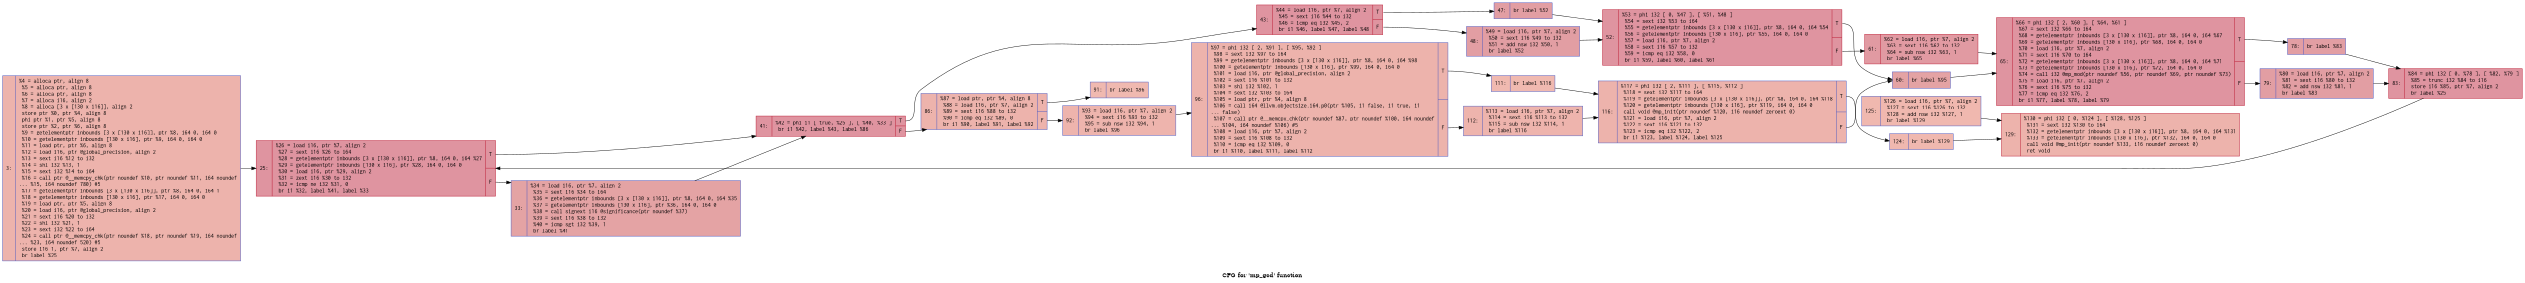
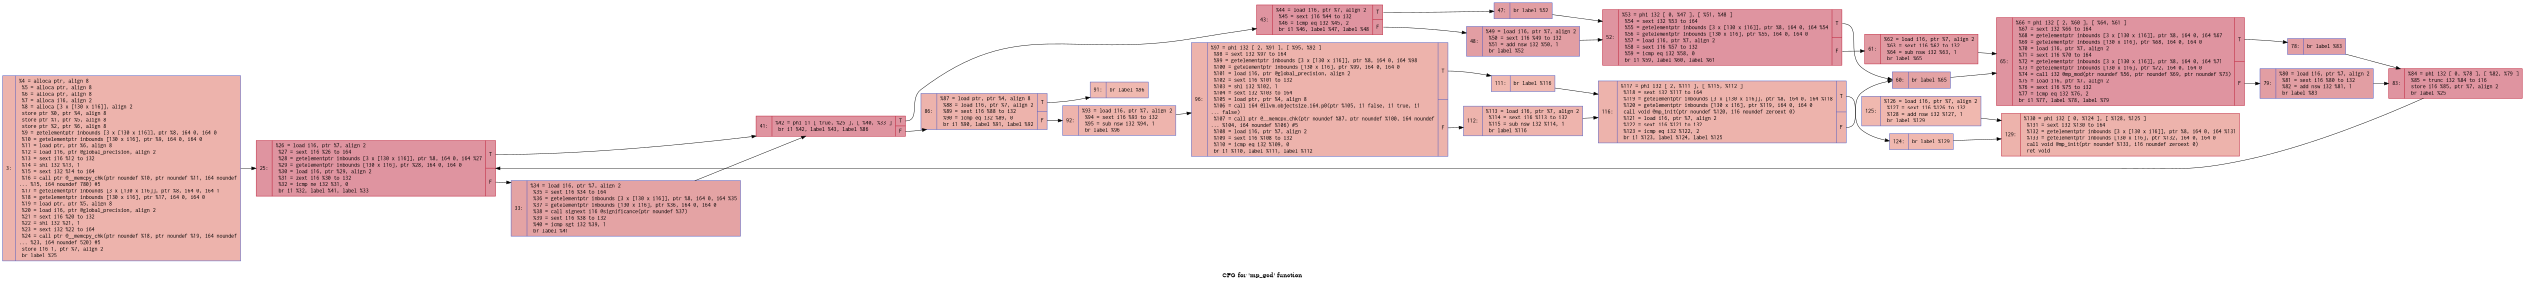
node "60:": text "br label %95" -> "br label %65"
node "3:": text "phi ptr %1, ptr %5, align 8" -> "store ptr %1, ptr %5, align 8"
